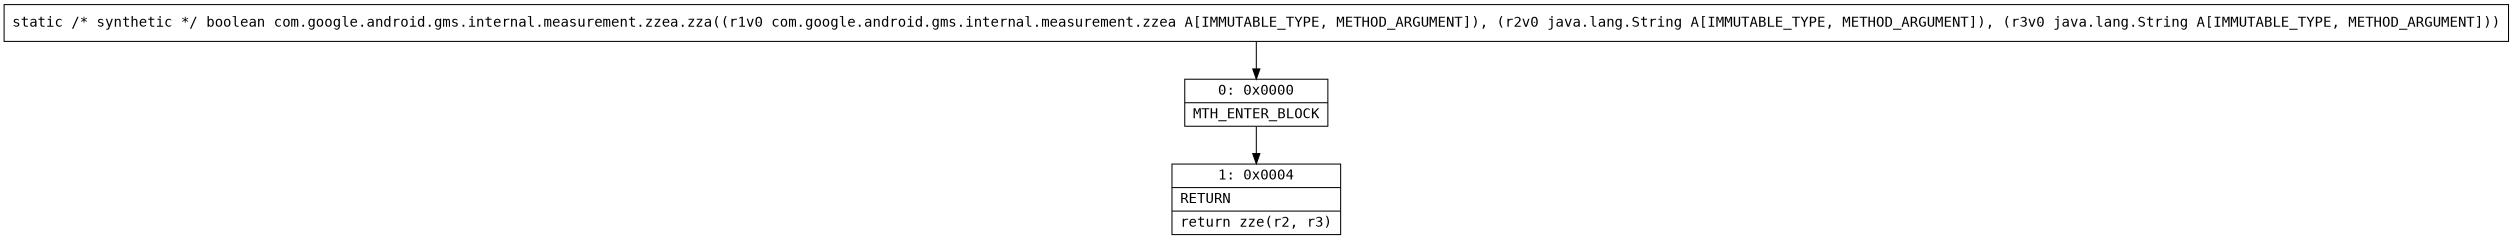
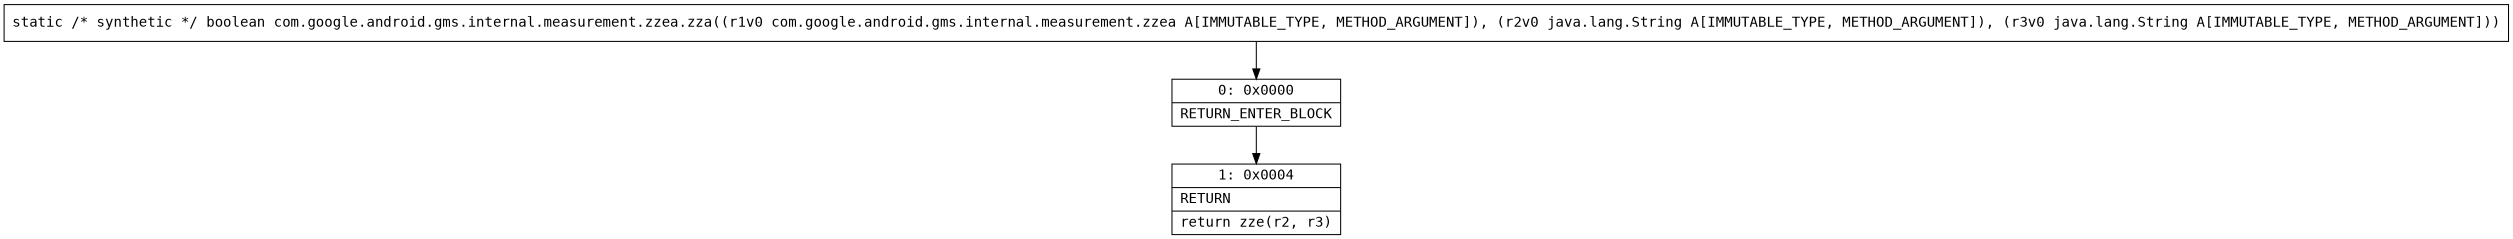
node "0: 0x0000": text "MTH_ENTER_BLOCK" -> "RETURN_ENTER_BLOCK"
